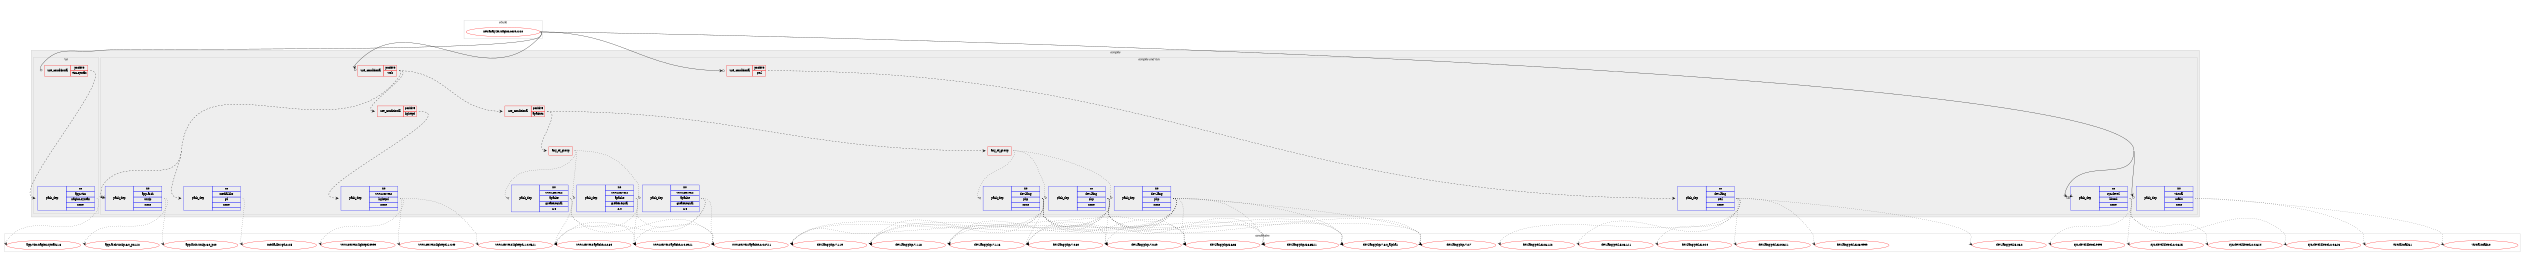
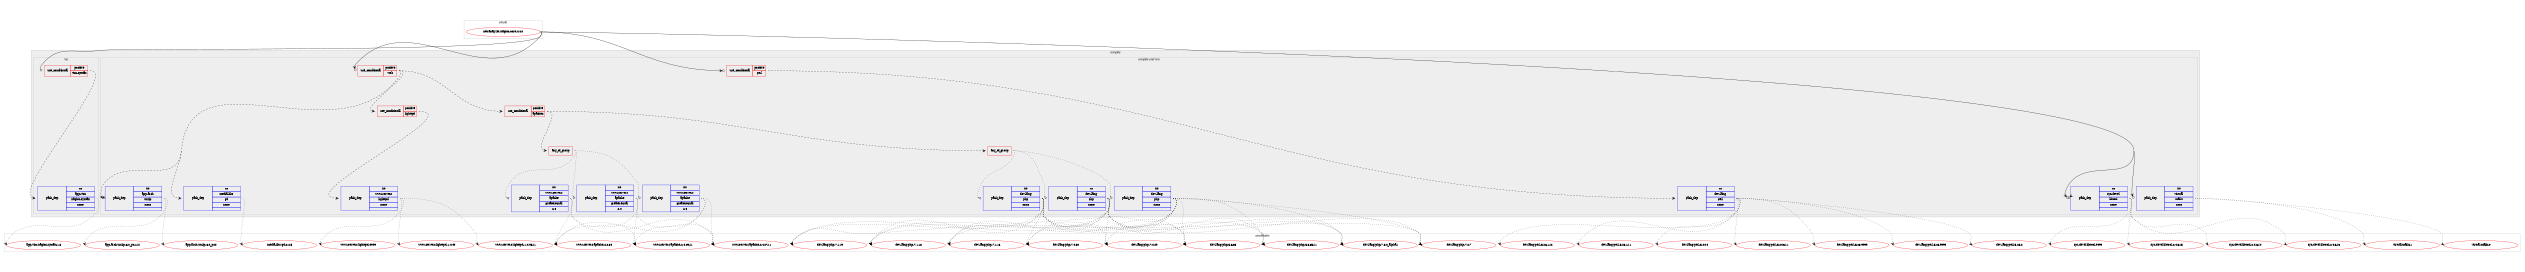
node "dev-lang/perl-5.26.9999": added
